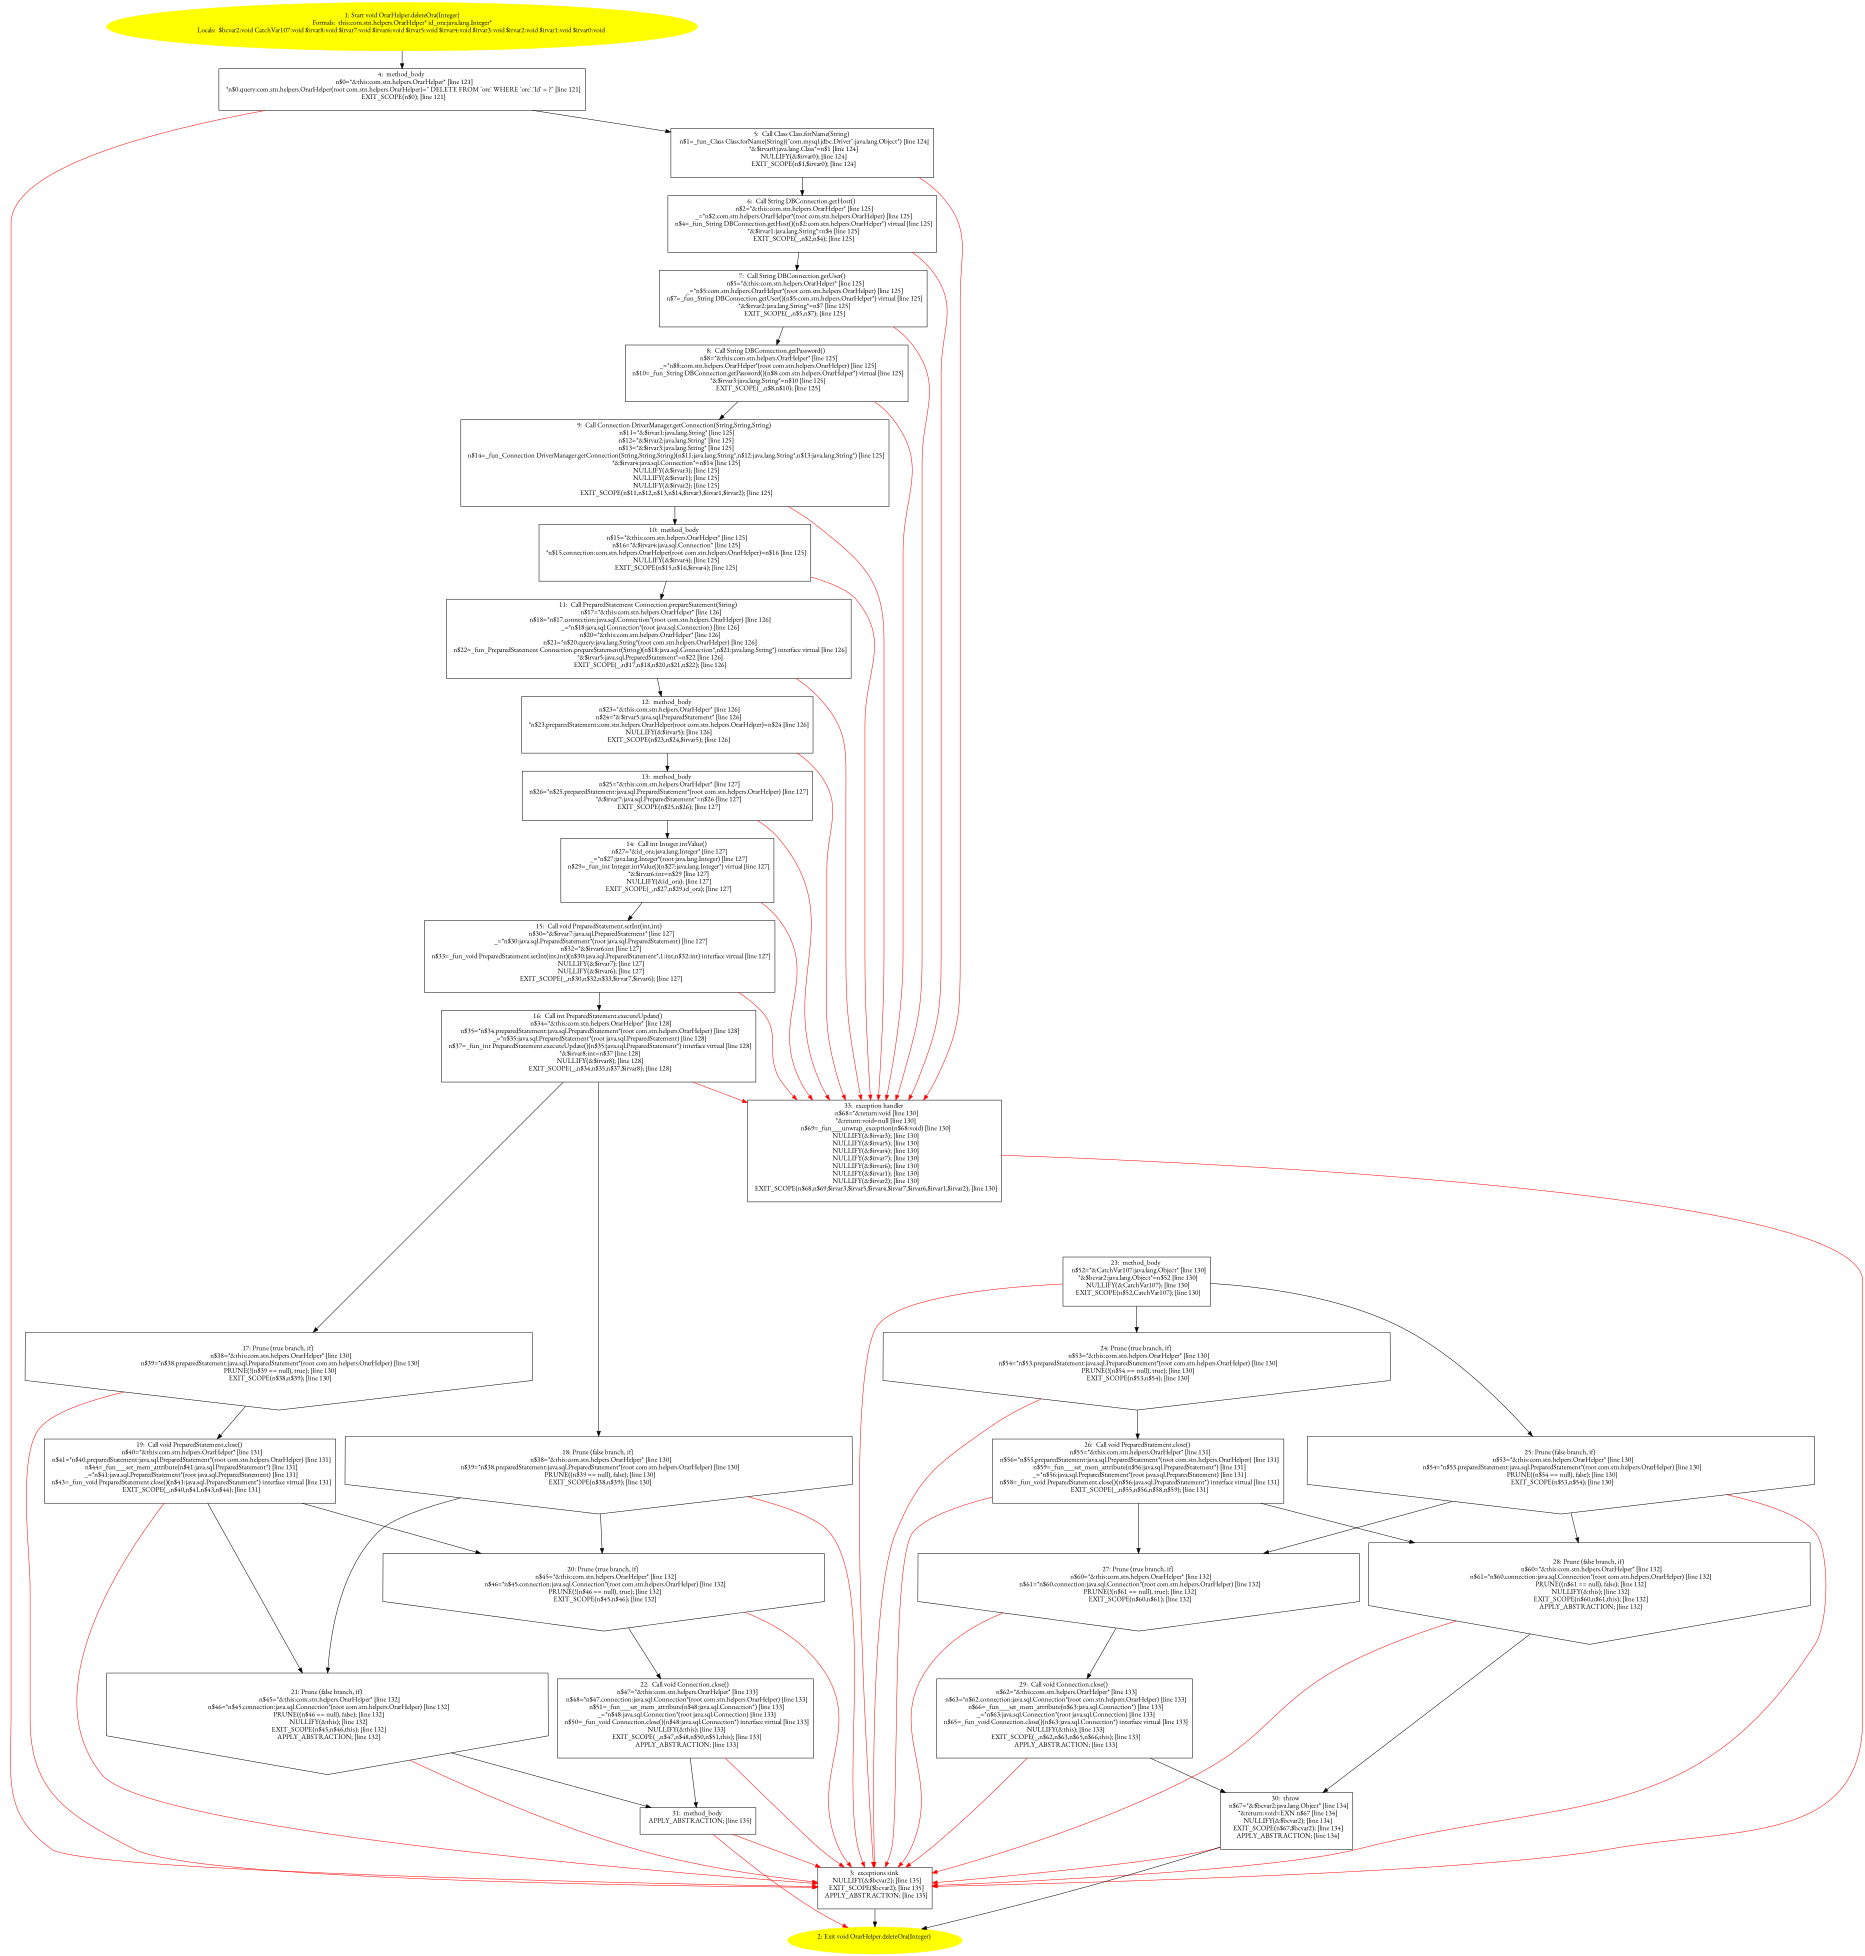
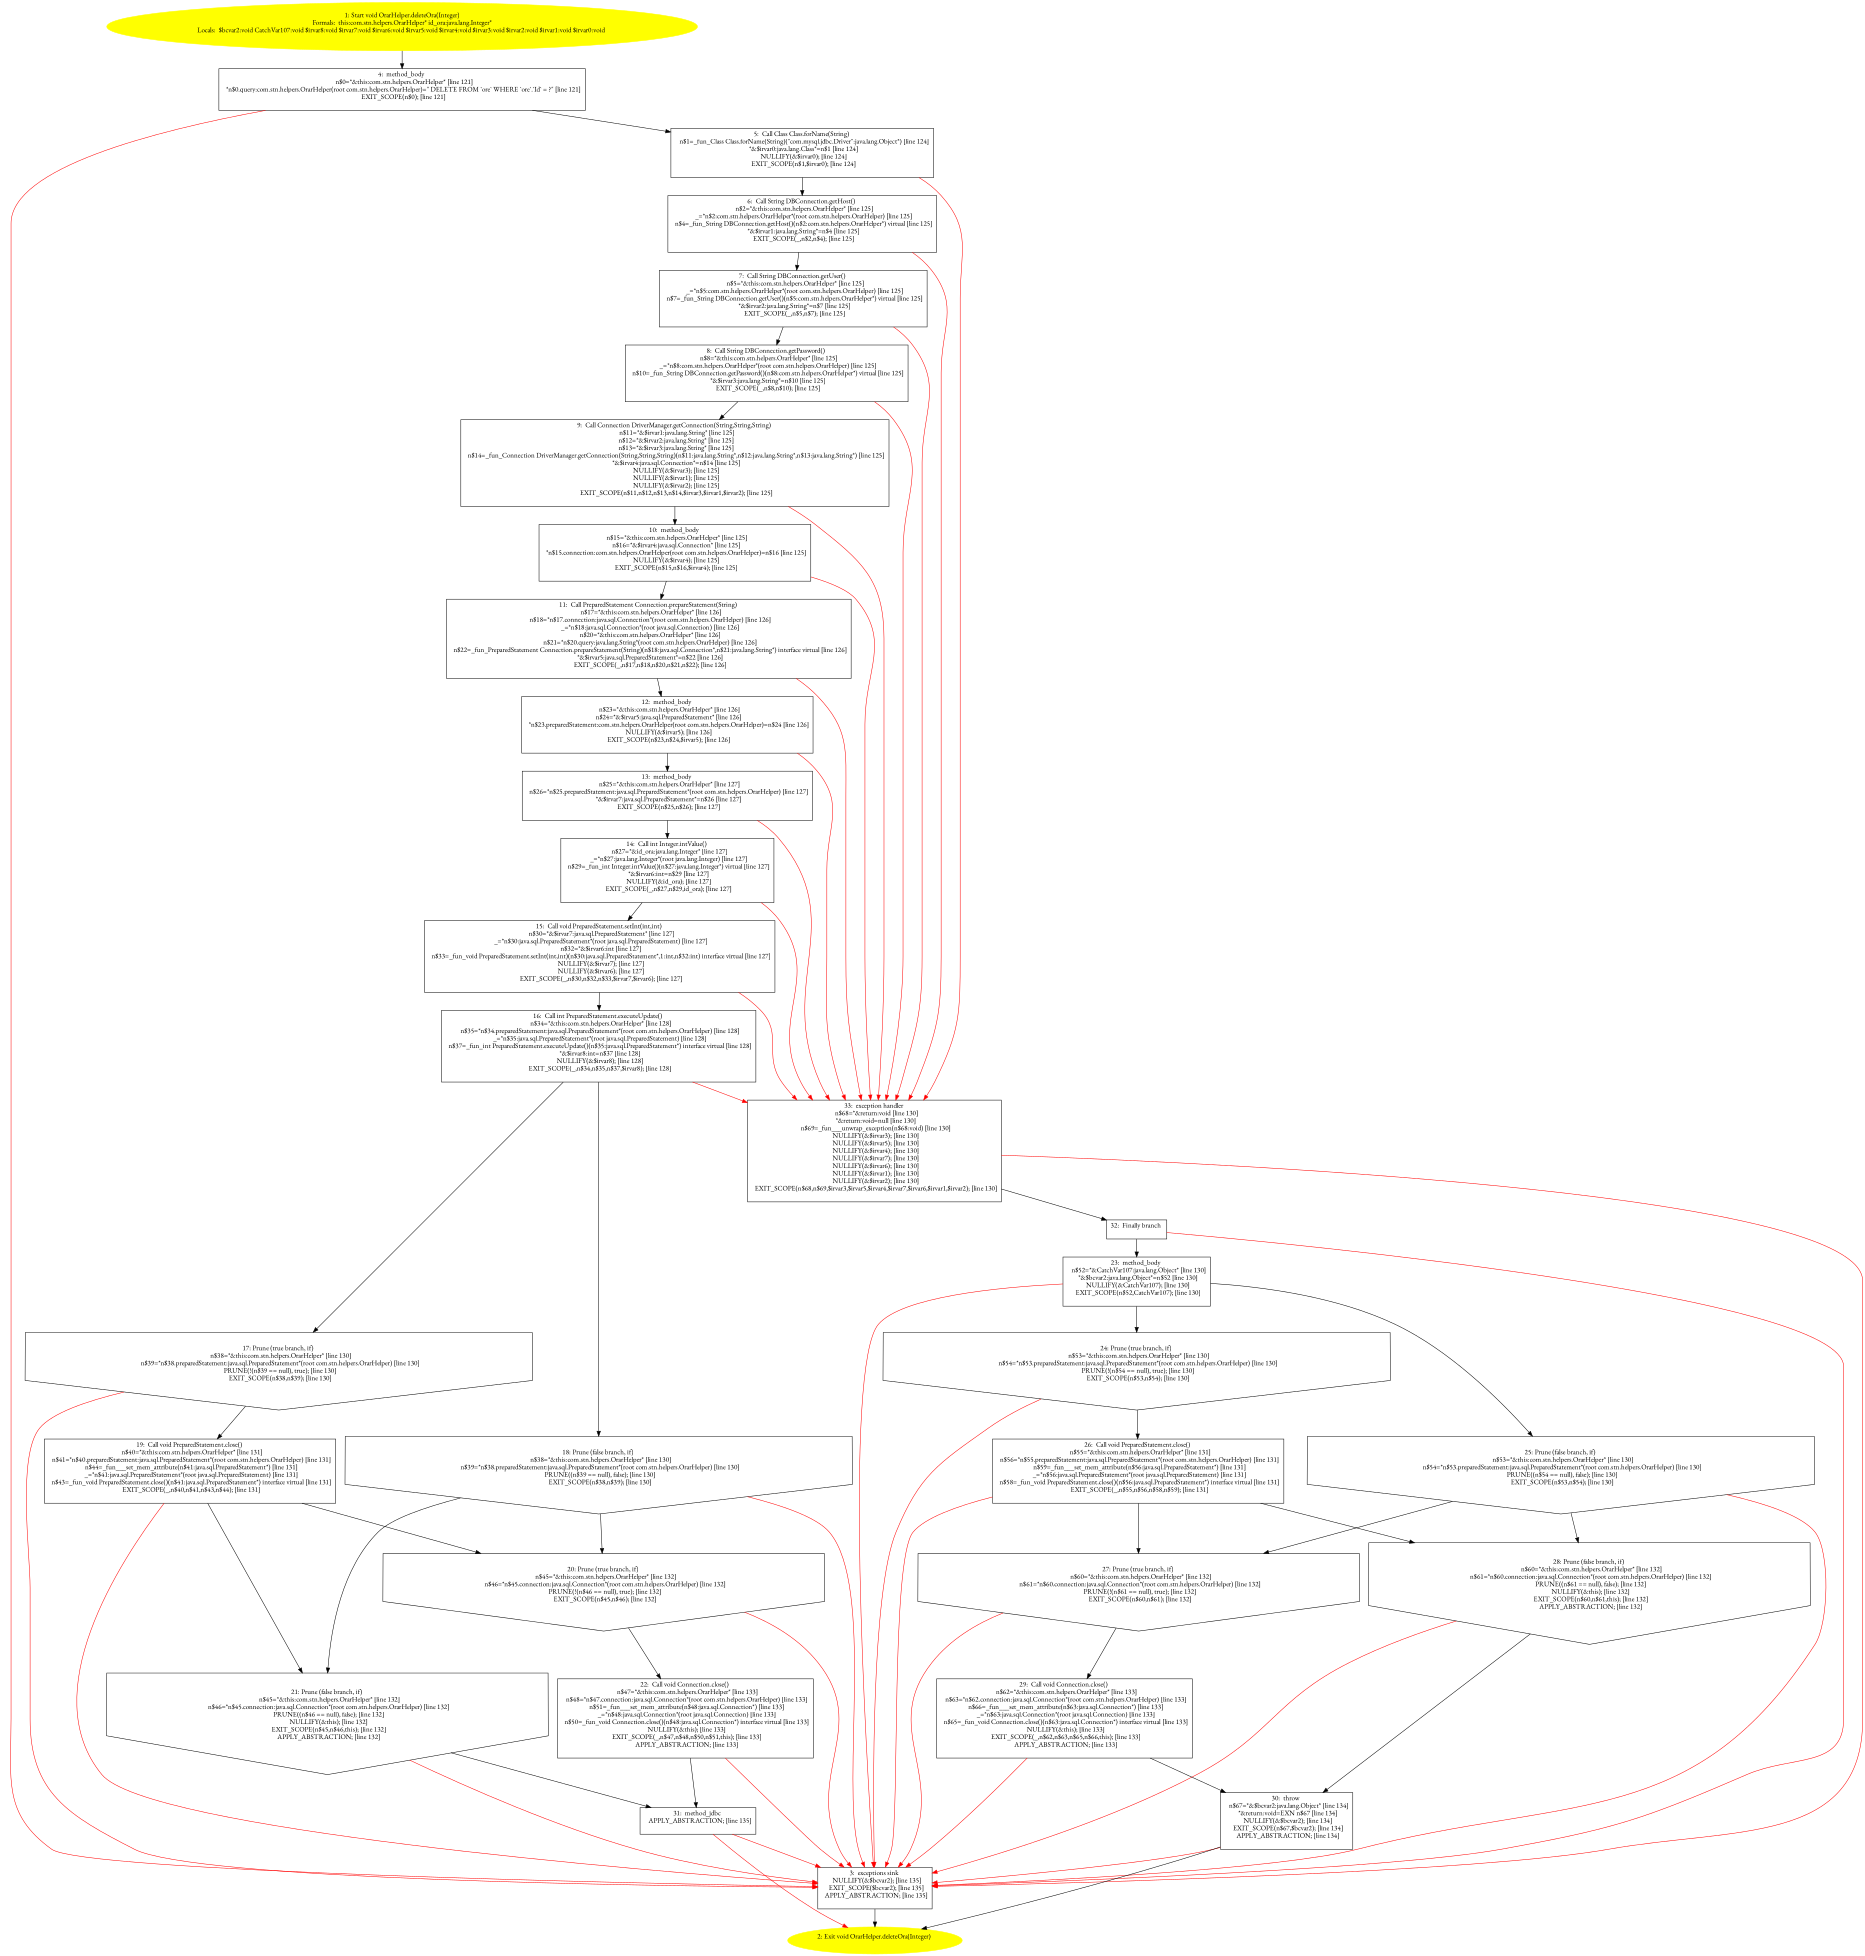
node "32:  Finally branch": added
node "31:  method_body APPLY_ABSTRACTION; [line 135]": label "31:  method_body APPLY_ABSTRACTION; [line 135]" -> "31:  method_jdbc APPLY_ABSTRACTION; [line 135]"
